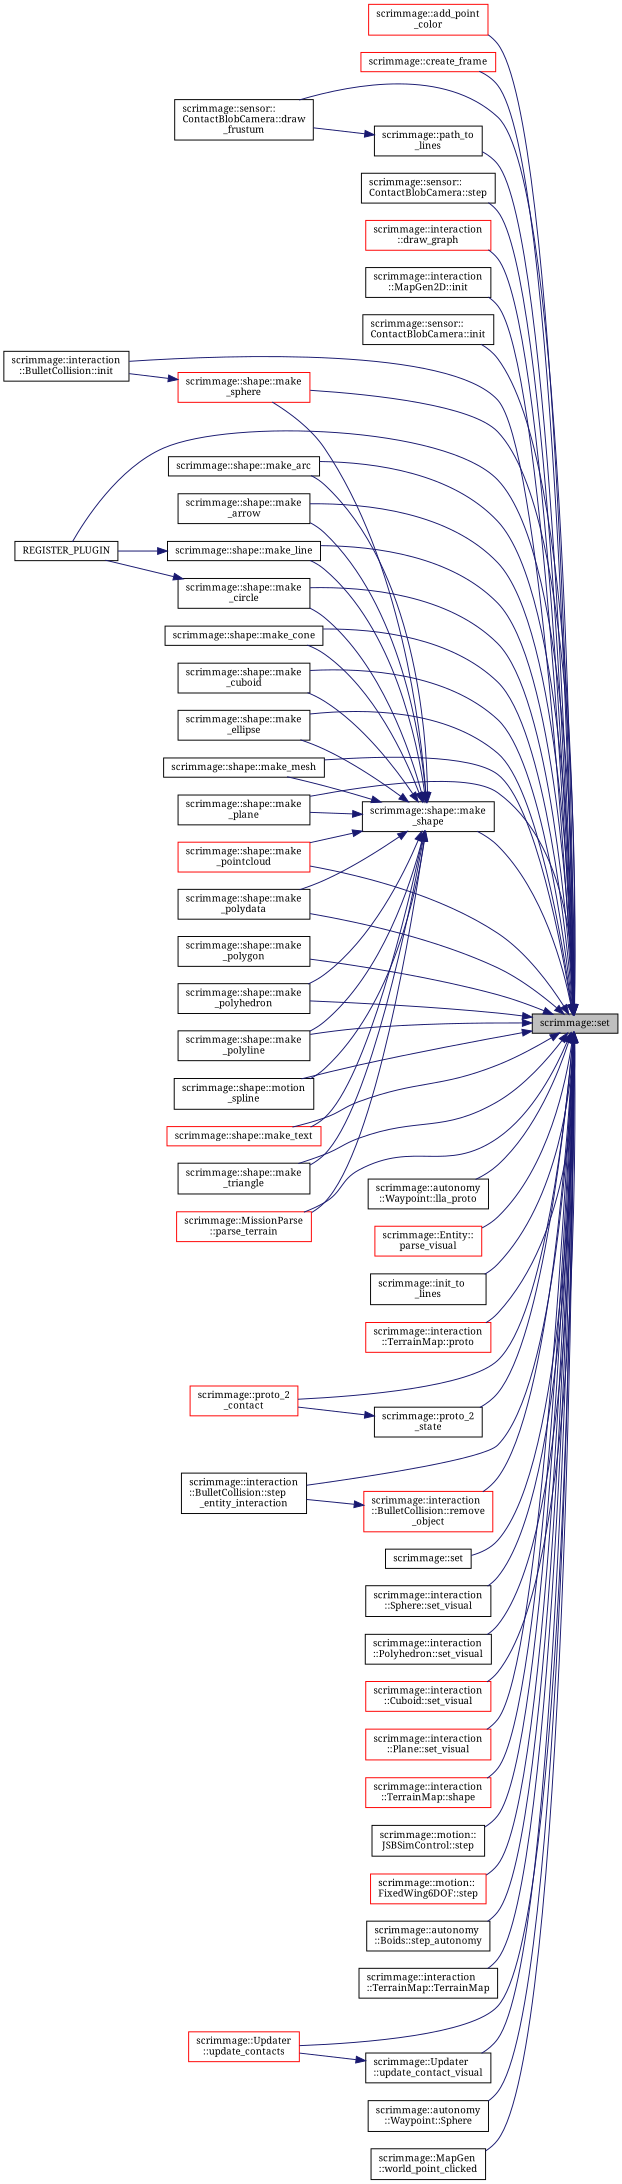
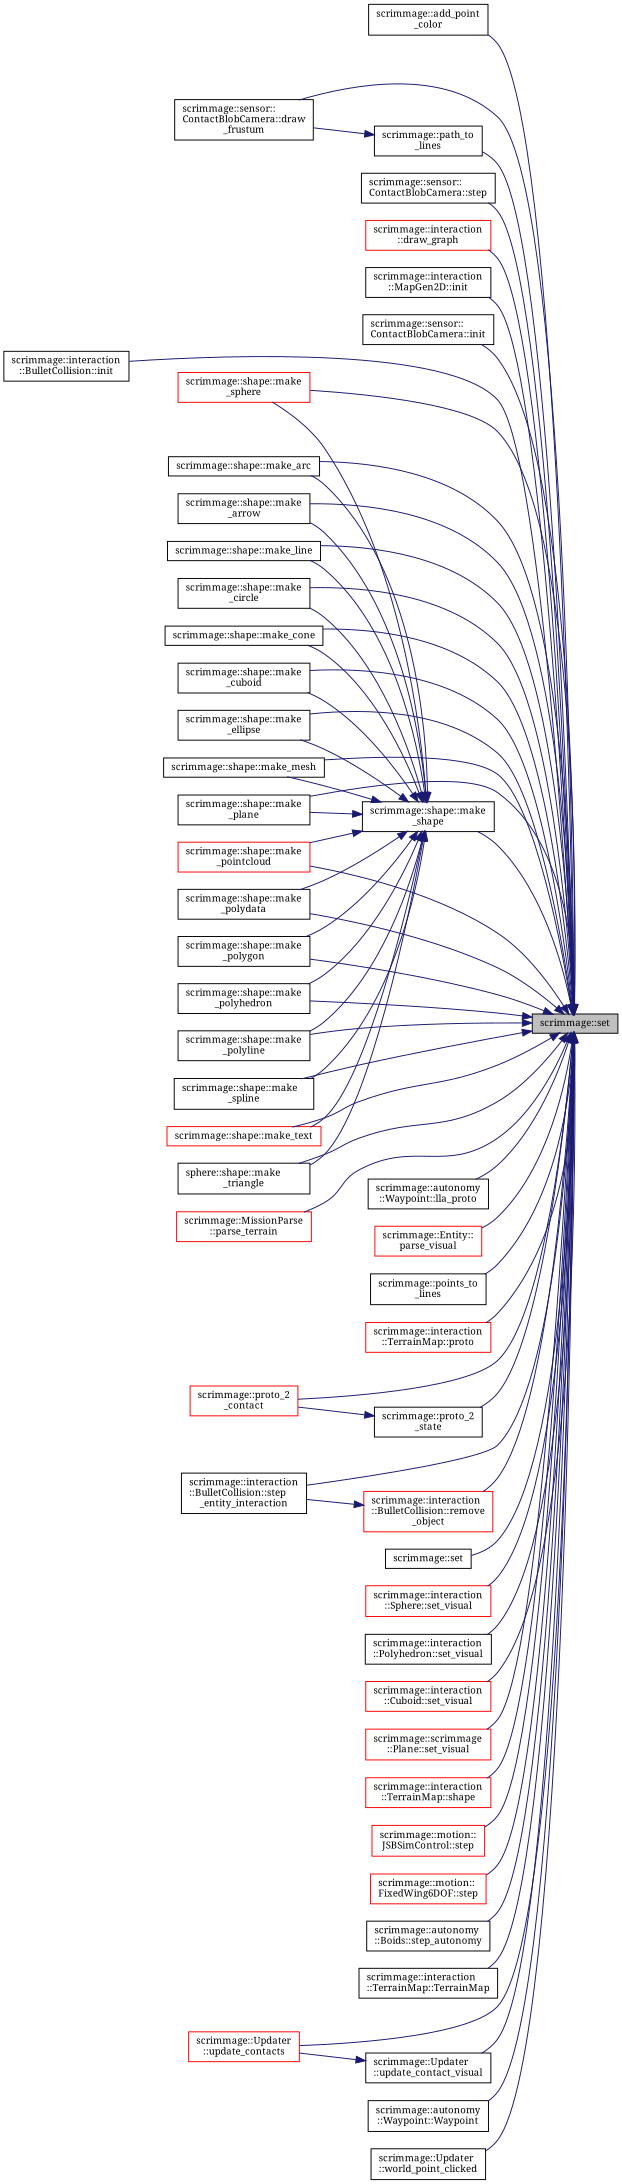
node "scrimmage::add_point _color": color red -> black
node "scrimmage::create_frame": removed
edge "scrimmage::interaction ::BulletCollision::init" -> "scrimmage::shape::make _sphere": removed
node "REGISTER_PLUGIN": removed
edge "scrimmage::MissionParse ::parse_terrain" -> "scrimmage::shape::make _shape": now "scrimmage::shape::make _polygon" -> "scrimmage::shape::make _shape"
node "scrimmage::shape::motion _spline": label "scrimmage::shape::motion _spline" -> "scrimmage::shape::make _spline"
node "scrimmage::shape::make _triangle": label "scrimmage::shape::make _triangle" -> "sphere::shape::make _triangle"
node "scrimmage::init_to _lines": label "scrimmage::init_to _lines" -> "scrimmage::points_to _lines"
node "scrimmage::interaction ::Sphere::set_visual": color black -> red
node "scrimmage::interaction ::Plane::set_visual": label "scrimmage::interaction ::Plane::set_visual" -> "scrimmage::scrimmage ::Plane::set_visual"
node "scrimmage::motion:: JSBSimControl::step": color black -> red
node "scrimmage::autonomy ::Waypoint::Sphere": label "scrimmage::autonomy ::Waypoint::Sphere" -> "scrimmage::autonomy ::Waypoint::Waypoint"
node "scrimmage::MapGen ::world_point_clicked": label "scrimmage::MapGen ::world_point_clicked" -> "scrimmage::Updater ::world_point_clicked"
